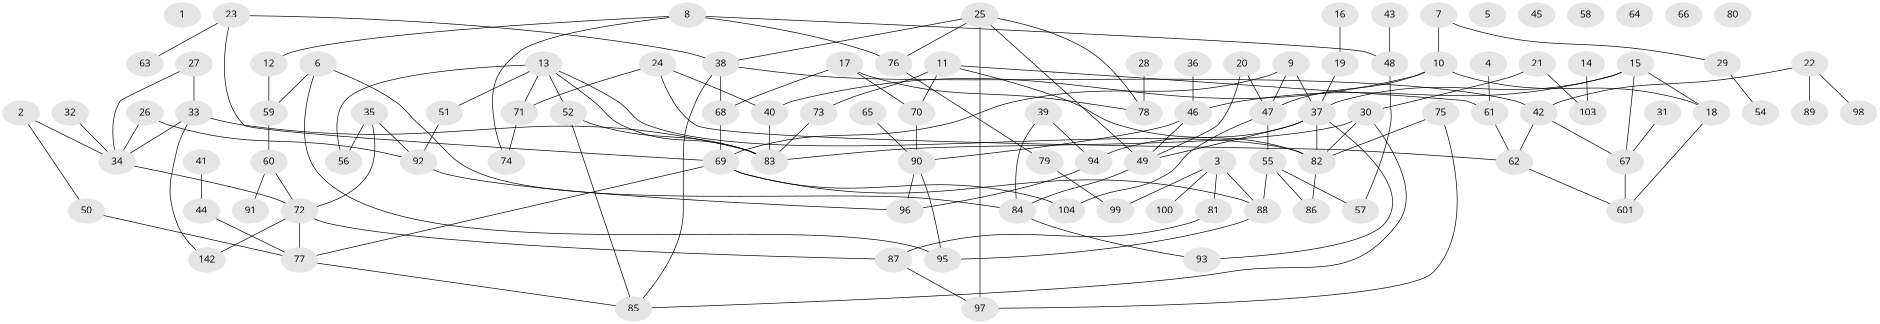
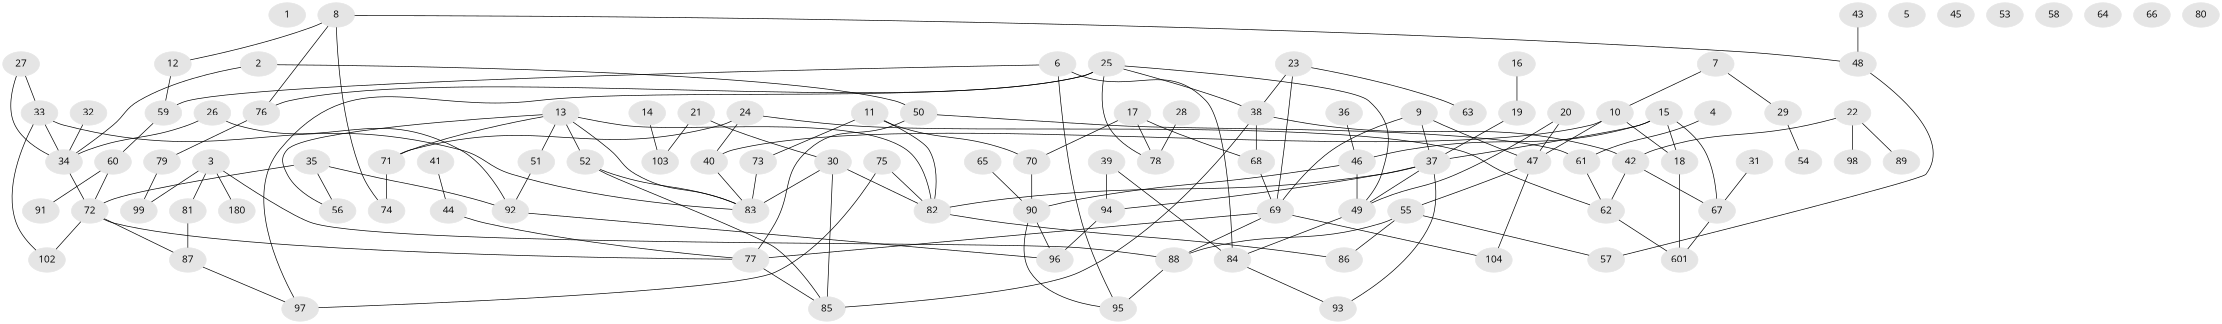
node "53": added
edge "11" -- "61": now "50" -- "61"
node "100": label "100" -> "180"
node "142": label "142" -> "102"
